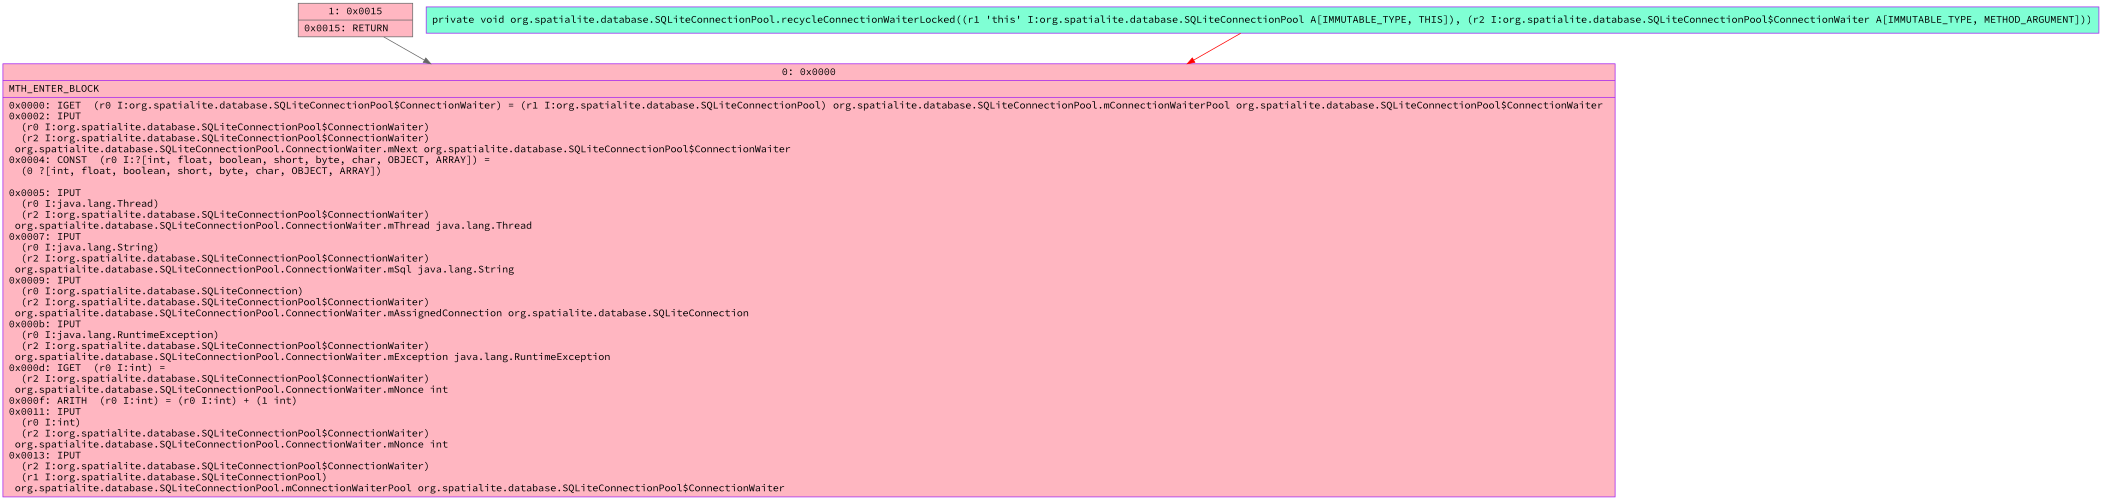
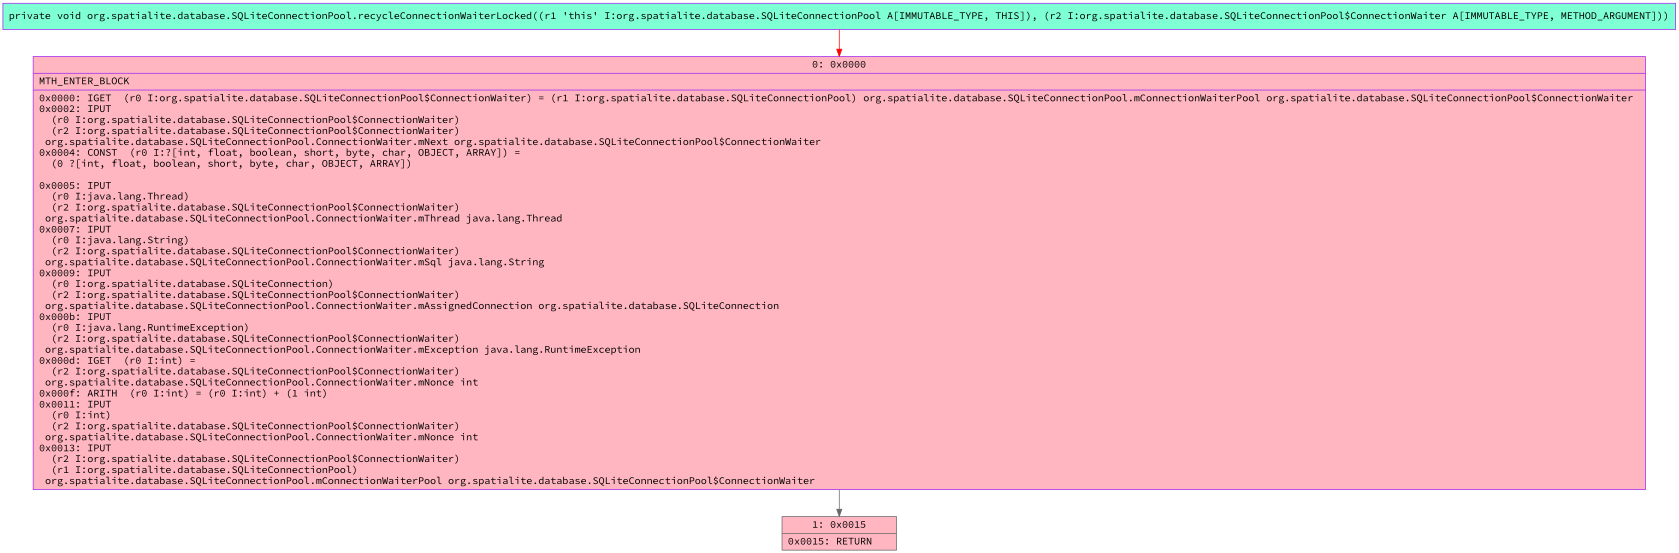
edge "1: 0x0015" -> "0: 0x0000": reversed
